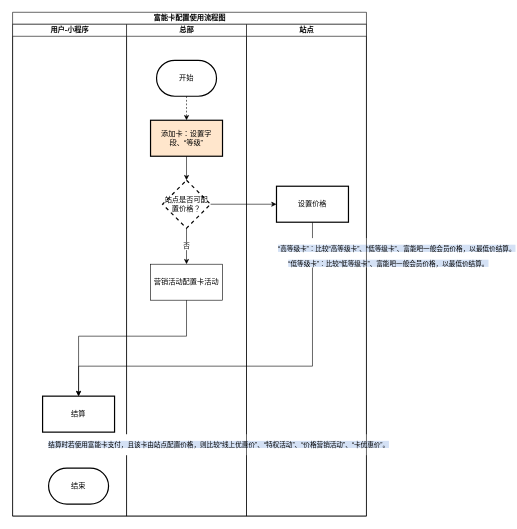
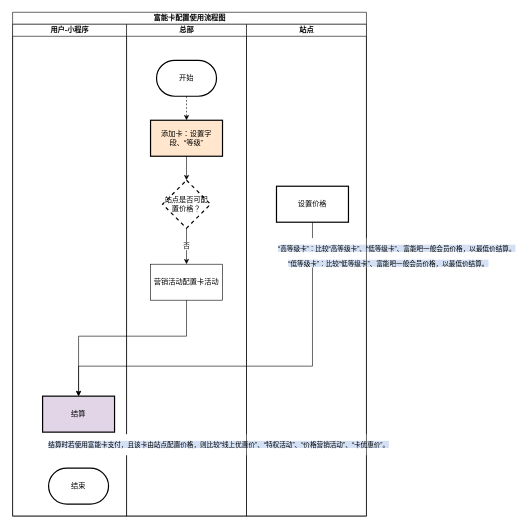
edge "站点是否可配置价格？" -> "设置价格": removed
node "结算": fillcolor #ffffff -> #e1d5e7
